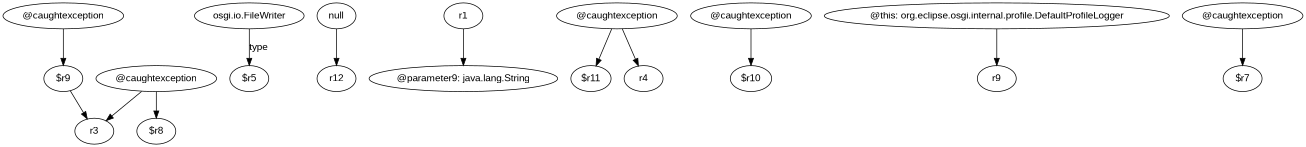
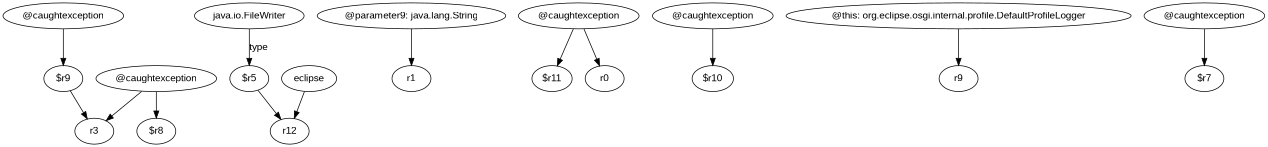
node "osgi.io.FileWriter": label "osgi.io.FileWriter" -> "java.io.FileWriter"
node "null": label "null" -> "eclipse"
edge "r1" -> "@parameter9: java.lang.String": reversed
node "r4": label "r4" -> "r0"
edge "$r5" -> "r12": added
